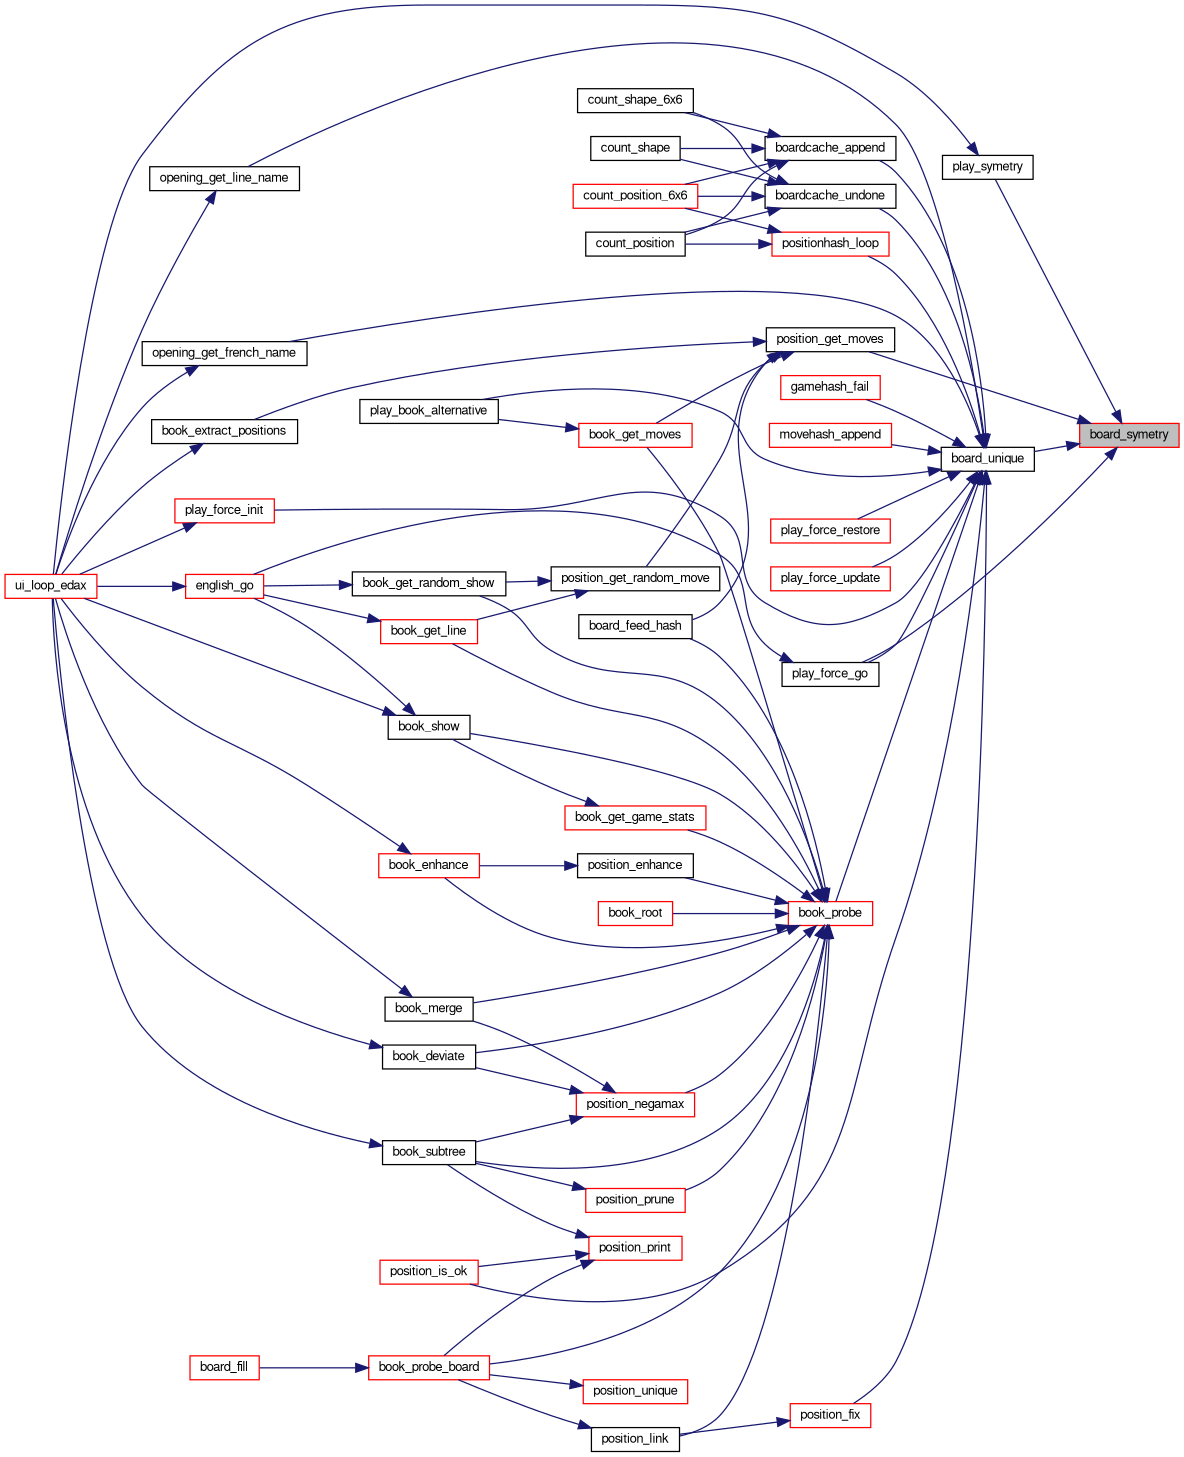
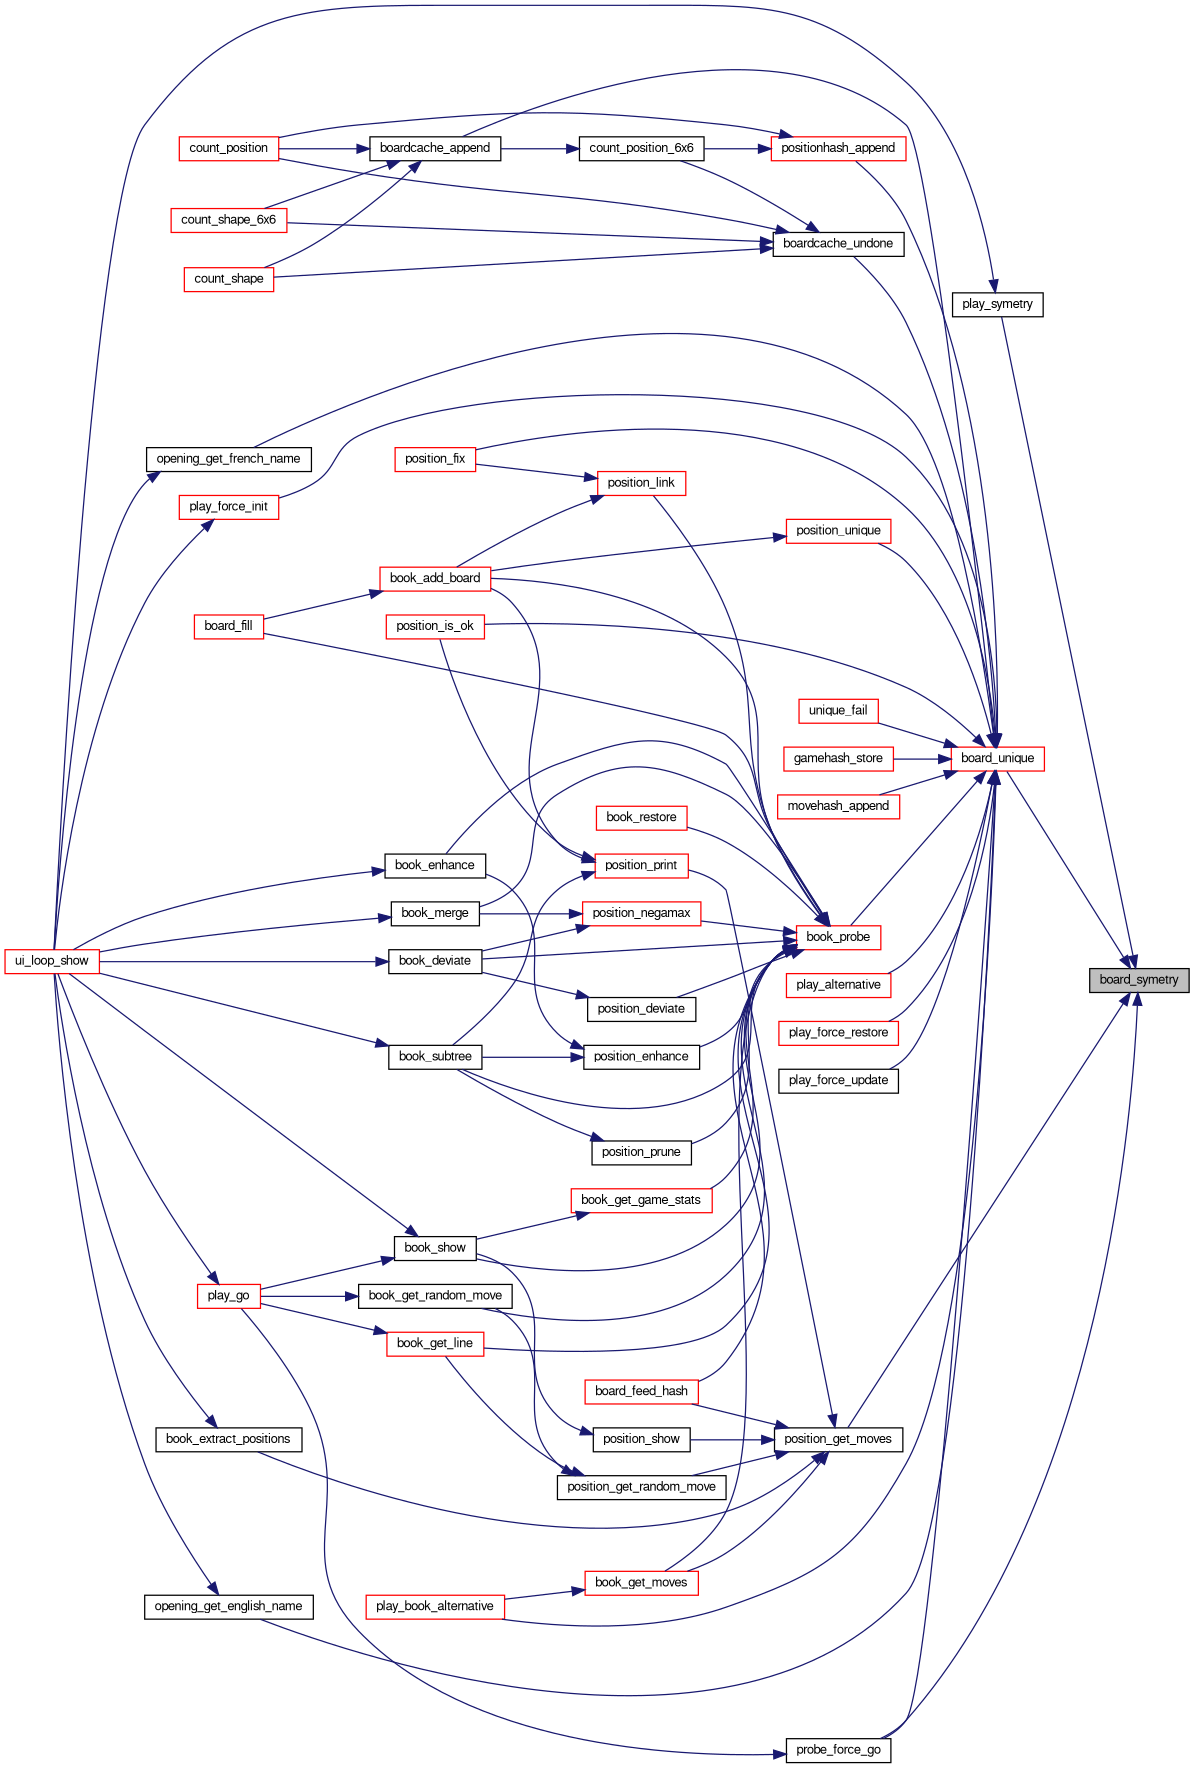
node "count_shape_6x6": color black -> red
node "count_shape": color black -> red
edge "count_position_6x6" -> "boardcache_append": reversed
node "opening_get_line_name": label "opening_get_line_name" -> "opening_get_english_name"
node "count_position_6x6": color red -> black
node "count_position": color black -> red
node "positionhash_loop": label "positionhash_loop" -> "positionhash_append"
node "gamehash_fail": label "gamehash_fail" -> "unique_fail"
node "play_book_alternative": color black -> red
node "board_symetry": color red -> black
node "board_unique": color black -> red
node "play_force_update": color red -> black
node "book_get_random_show": label "book_get_random_show" -> "book_get_random_move"
node "ui_loop_edax": label "ui_loop_edax" -> "ui_loop_show"
node "english_go": label "english_go" -> "play_go"
node "board_feed_hash": color black -> red
edge "position_unique" -> "board_unique": added
node "play_force_go": label "play_force_go" -> "probe_force_go"
edge "board_fill" -> "book_probe": added
node "gamehash_store": added
node "book_enhance": color red -> black
node "book_root": label "book_root" -> "book_restore"
node "play_alternative": added
node "position_deviate": added
edge "book_subtree" -> "position_negamax": now "book_subtree" -> "position_enhance"
edge "position_print" -> "position_get_moves": added
node "position_prune": color red -> black
node "book_probe_board": label "book_probe_board" -> "book_add_board"
edge "position_link" -> "position_fix": reversed
node "position_link": color black -> red
node "position_show": added
